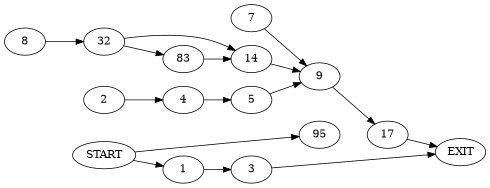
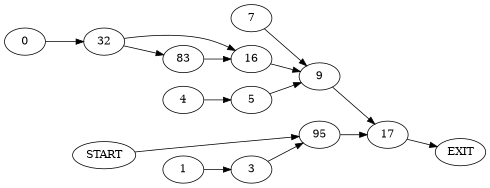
node "8": label "8" -> "0"
node "14": label "14" -> "16"
node "2": removed
edge "95" -> "17": added
edge "3" -> "EXIT": now "3" -> "95"
edge "START" -> "1": removed
